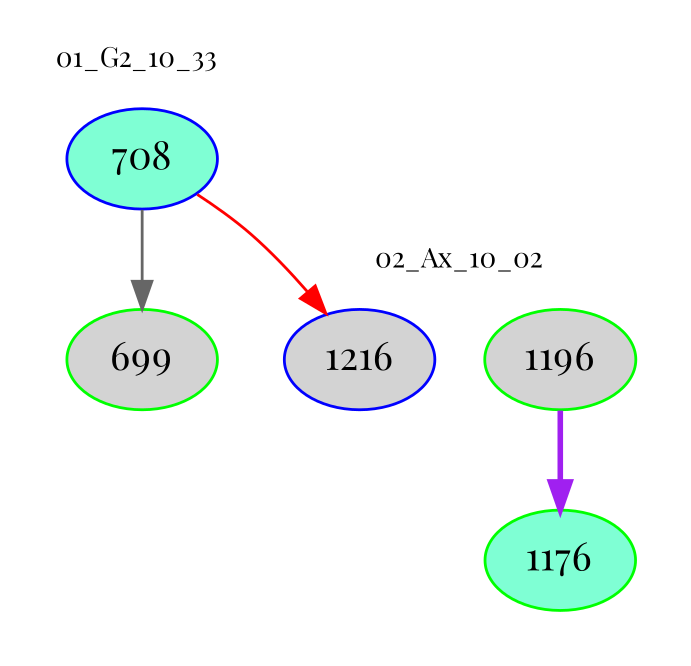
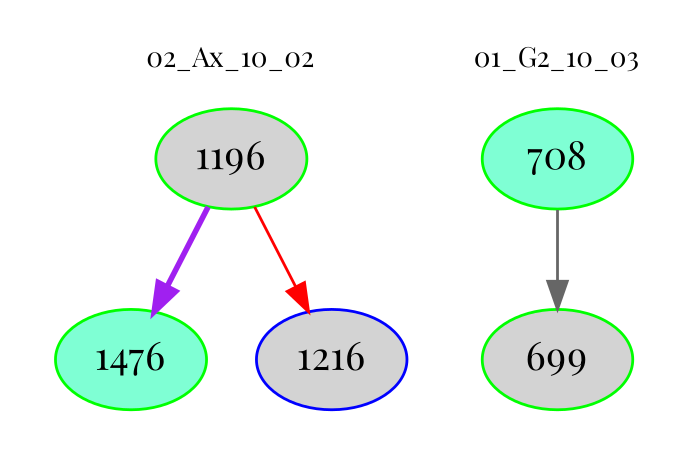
cluster "01_G2_10_33": label "01_G2_10_33" -> "01_G2_10_03"
node "708": color blue -> green
edge "708" -> "1216": now "1196" -> "1216"
node "1176": label "1176" -> "1476"
